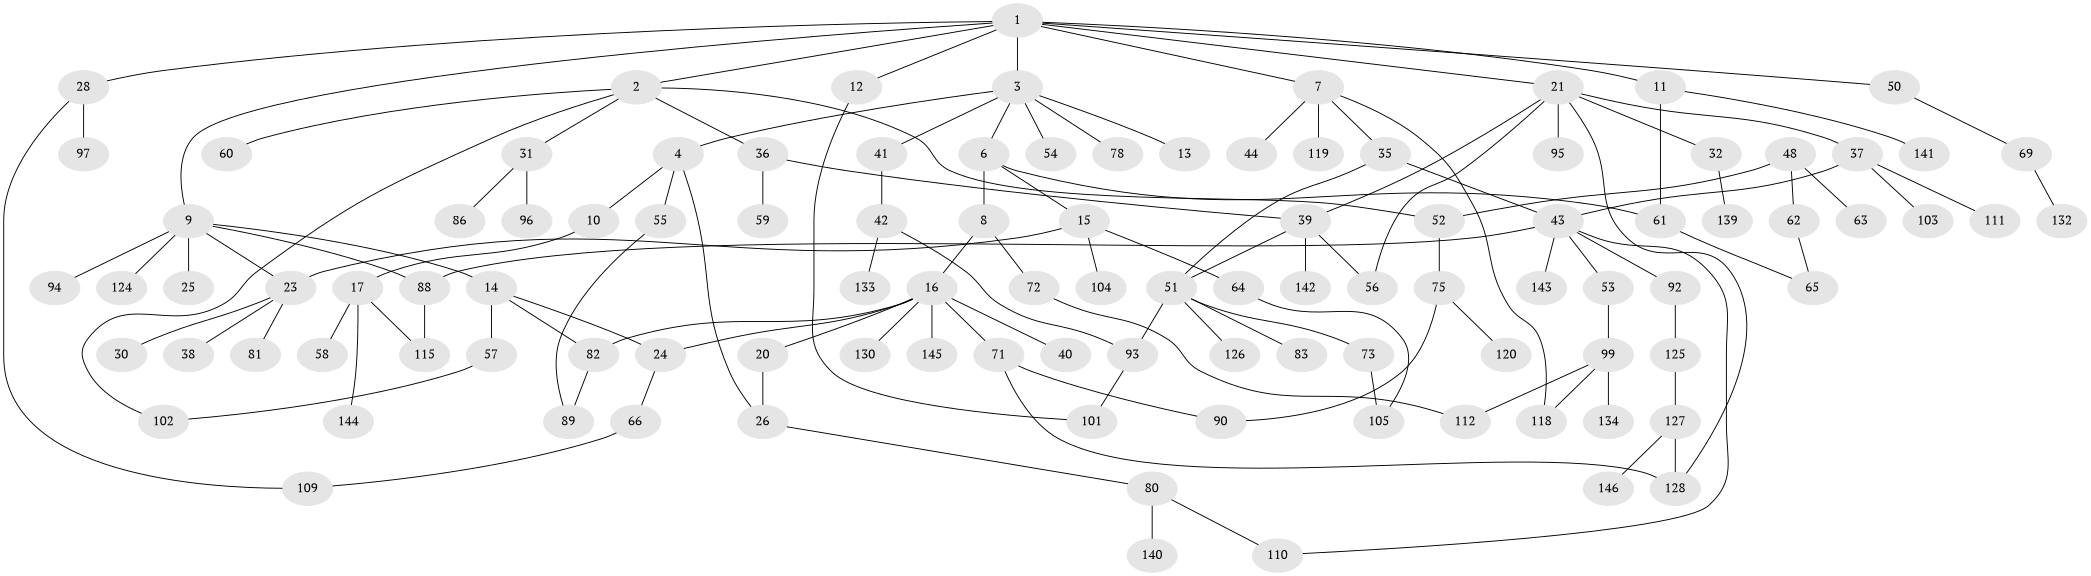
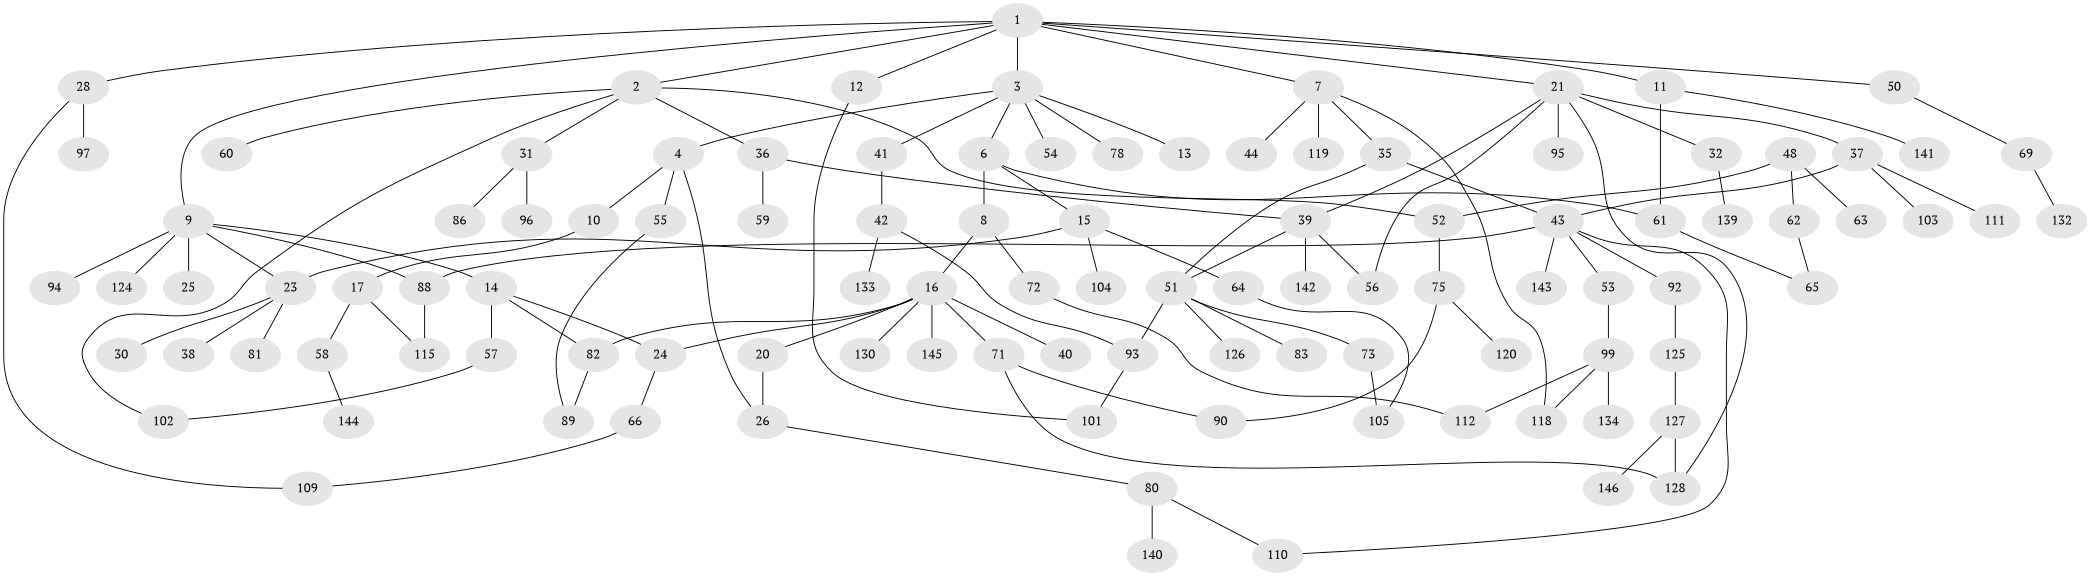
edge "17" -- "144": now "58" -- "144"
